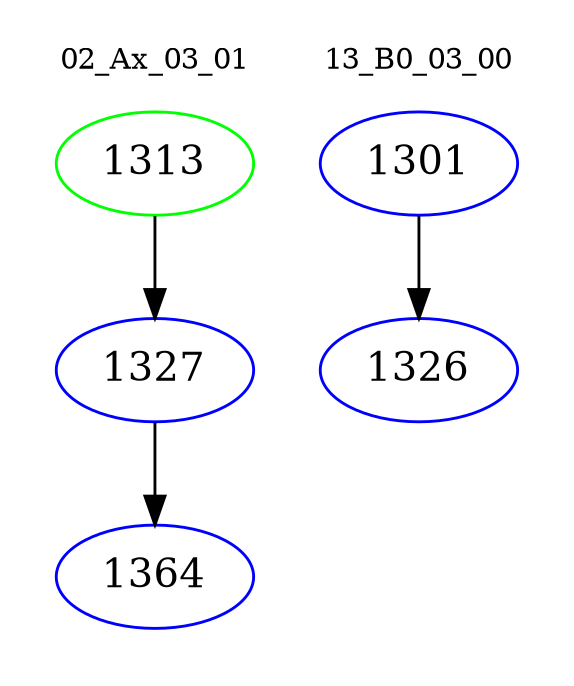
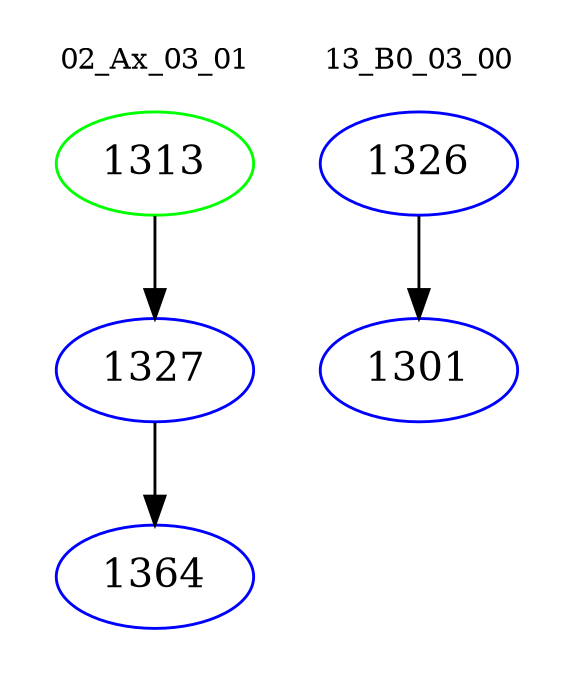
edge "1301" -> "1326": reversed
